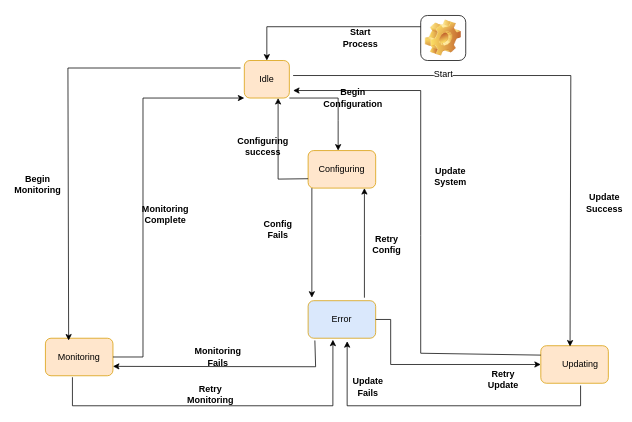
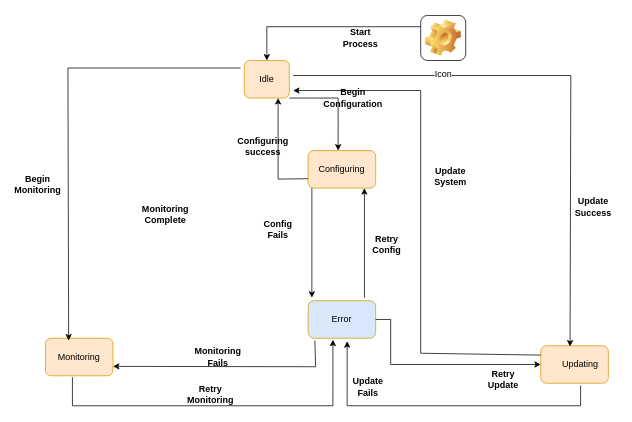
node "Start": label "Start" -> "Icon"
node "Update Success": moved (604, 203) -> (593, 207)
edge "Monitoring" -> "Idle": removed
